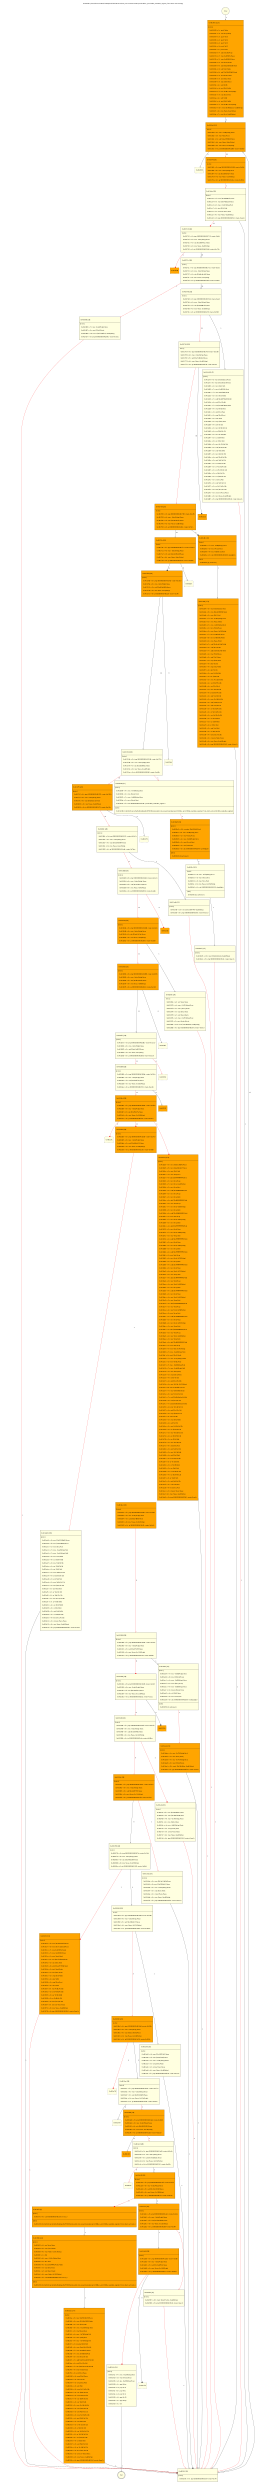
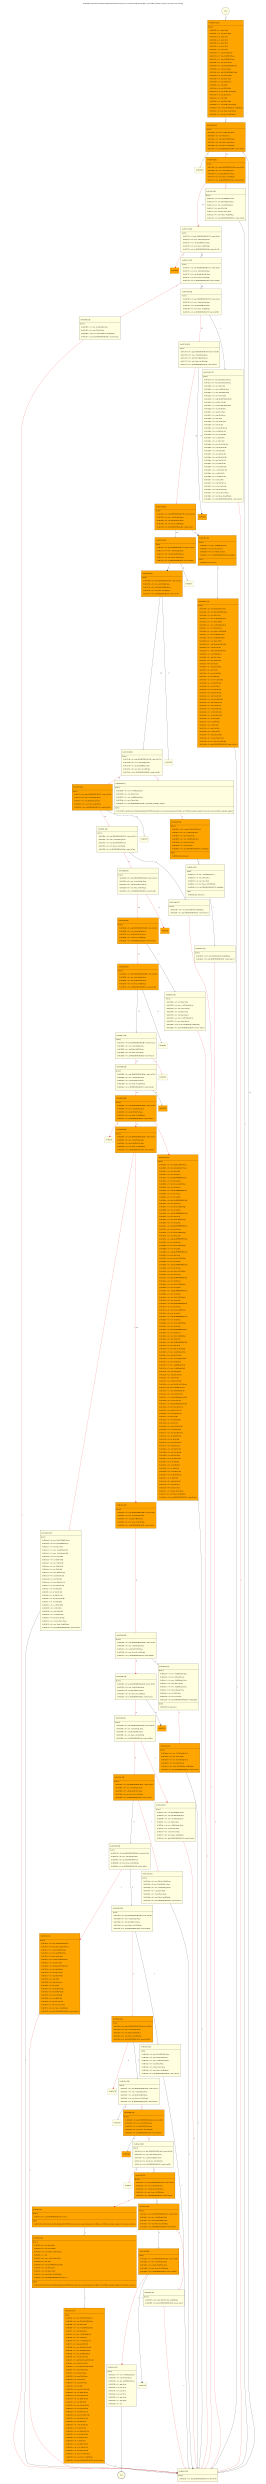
edge "0x401cba [30]" -> "0x401710 [28]": now "0x4016f4 [28]" -> "0x401710 [28]"
edge "0x4018d0 [28]" -> "0x4018ec [28]": added, label "10"
